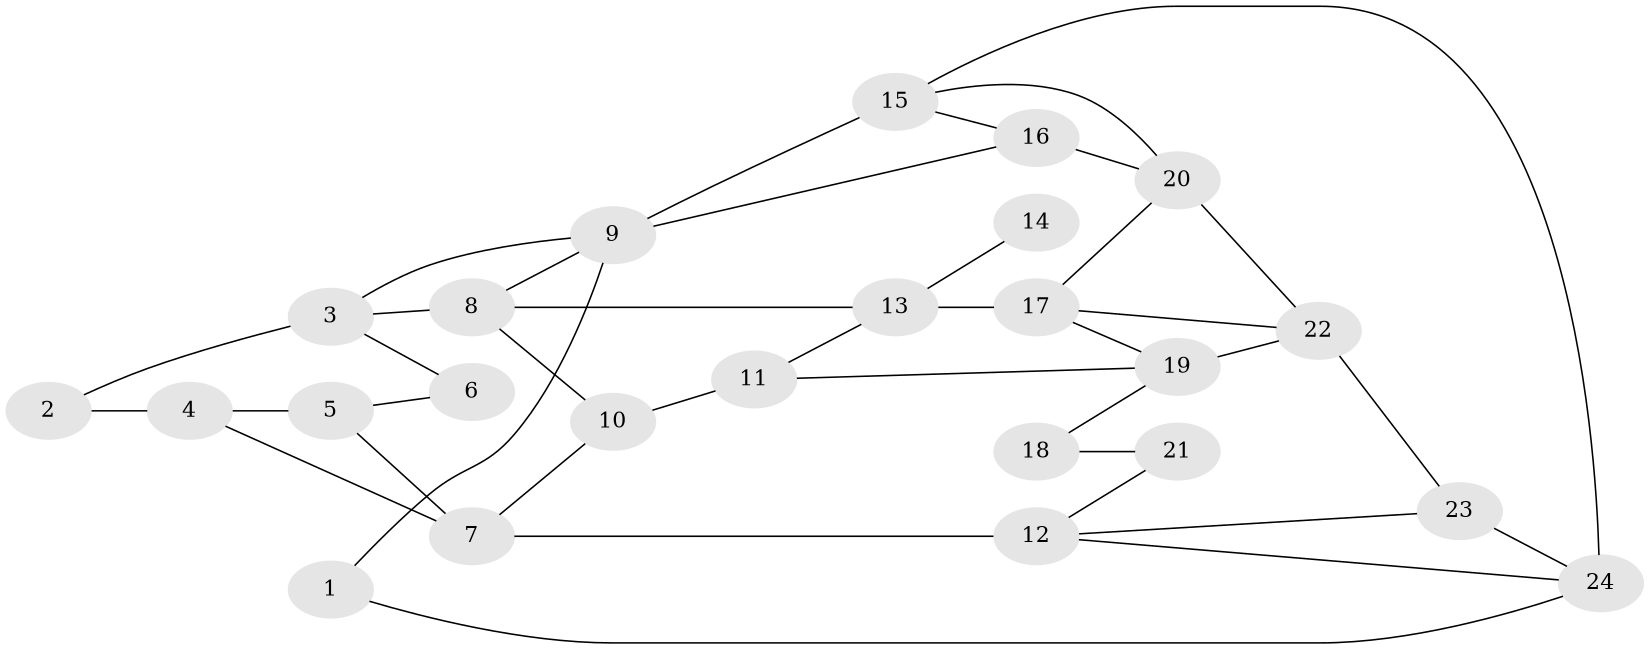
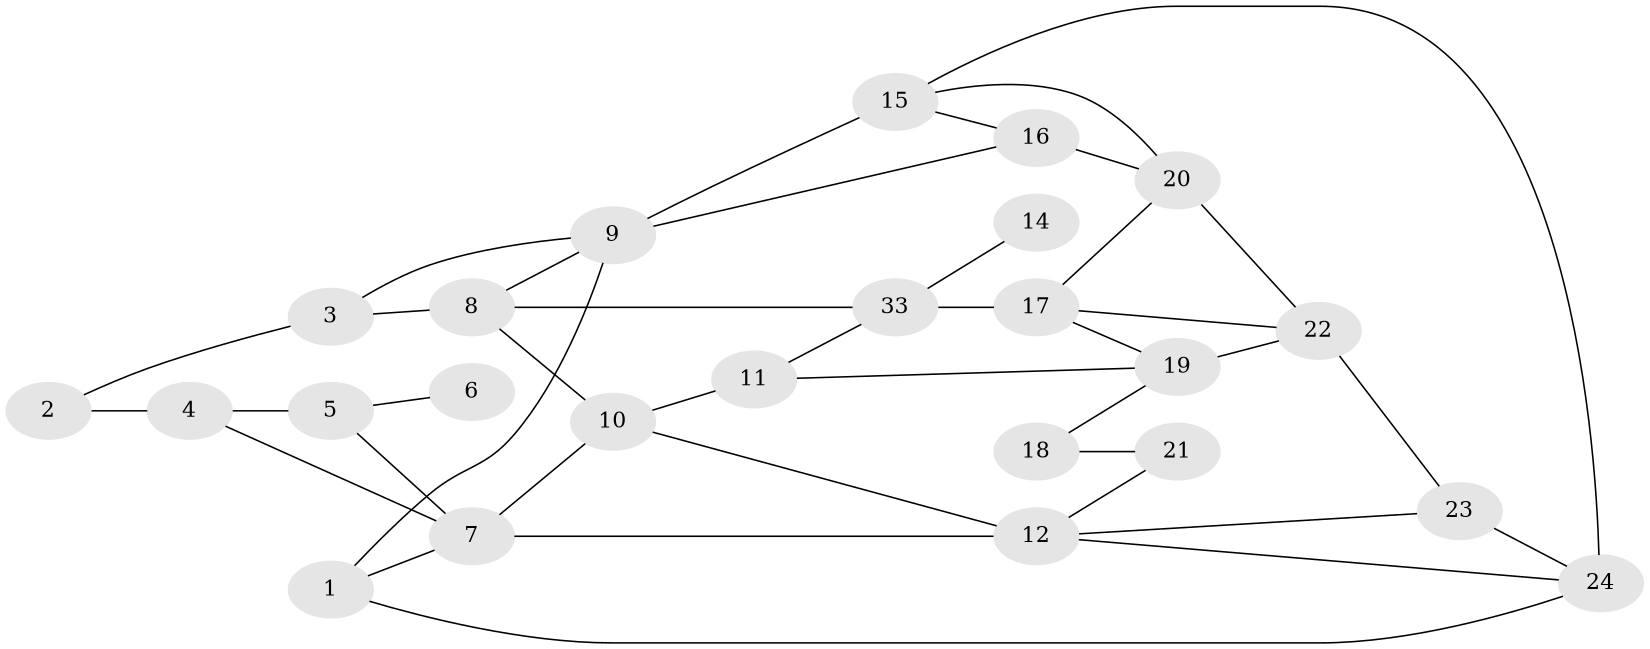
node "13": label "13" -> "33"
edge "3" -- "6": removed
edge "10" -- "12": added
edge "7" -- "1": added
